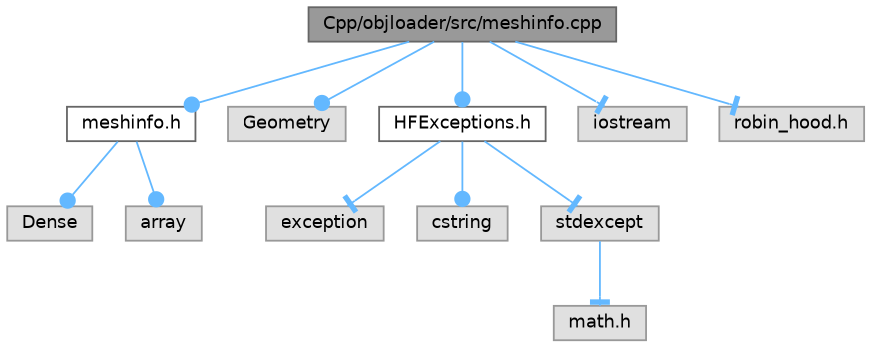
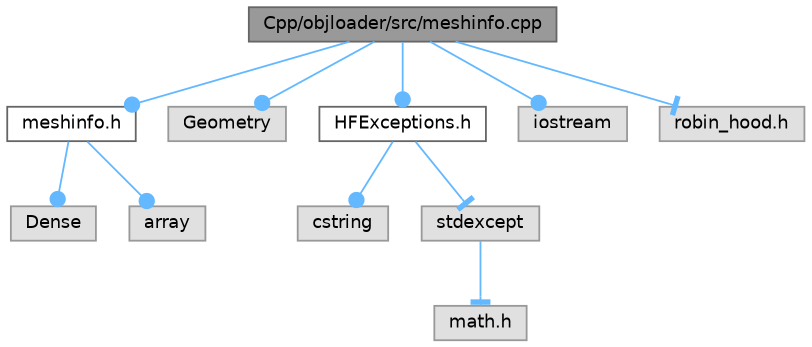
edge "Cpp/objloader/src/meshinfo.cpp" -> "iostream": arrowhead tee -> dot
node "exception": removed
